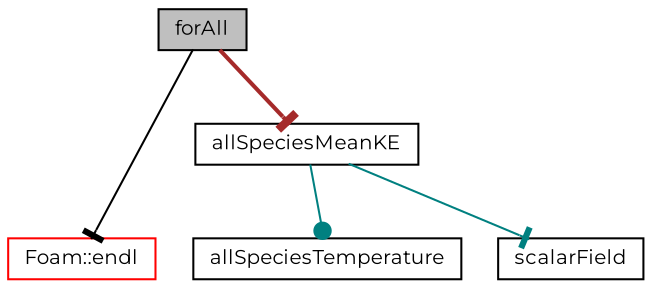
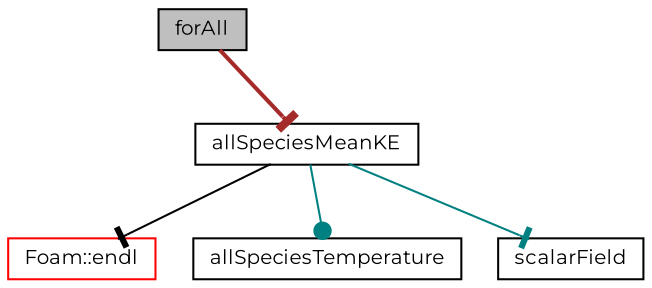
edge "forAll" -> "Foam::endl": now "allSpeciesMeanKE" -> "Foam::endl"
